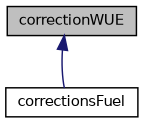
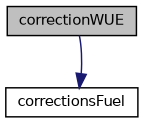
edge "correctionsFuel" -> "correctionWUE": reversed
